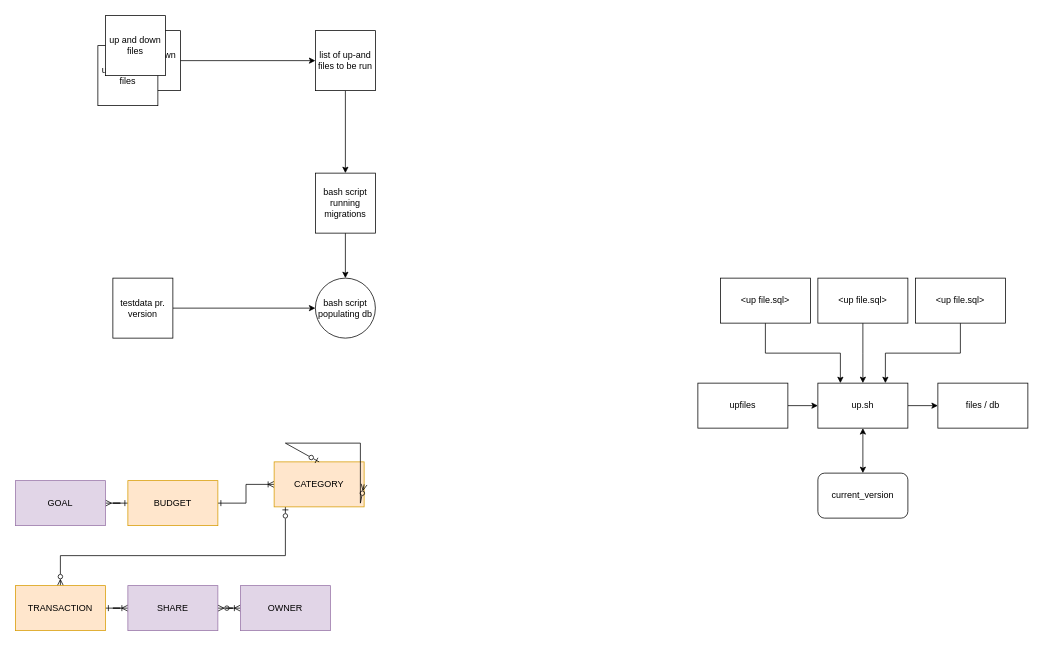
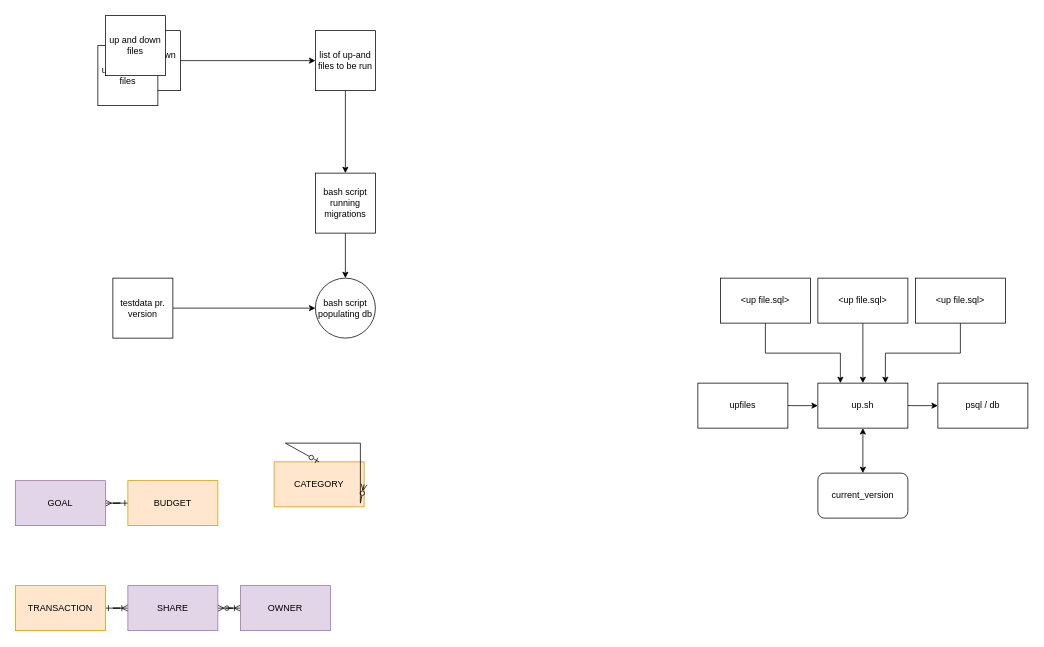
node "files / db": label "files / db" -> "psql / db"
edge "CATEGORY" -- "BUDGET": removed
edge "CATEGORY" -- "TRANSACTION": removed
